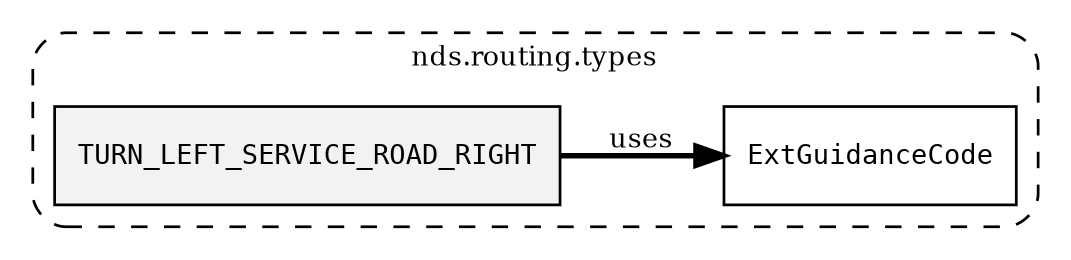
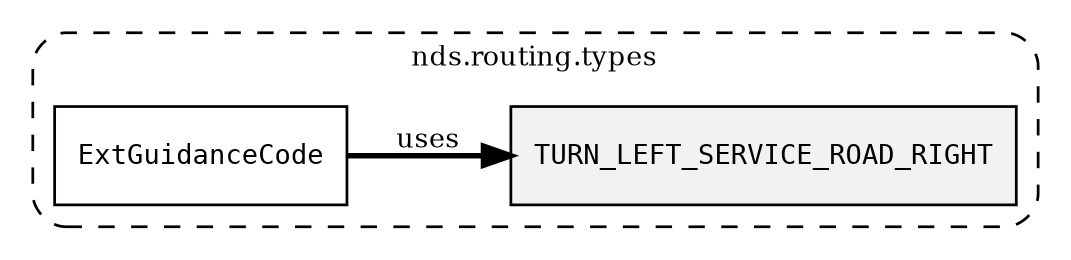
edge "TURN_LEFT_SERVICE_ROAD_RIGHT" -> "ExtGuidanceCode": reversed
